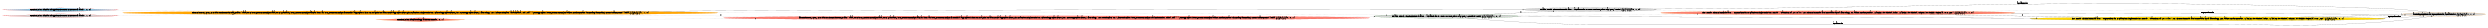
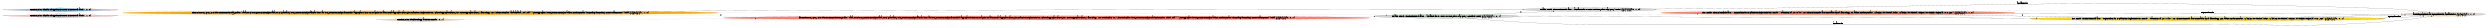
node "testTimeSeriesWithFilteredAggValueNotPresent['0', '0', '1']": fillcolor salmon -> lightgrey
